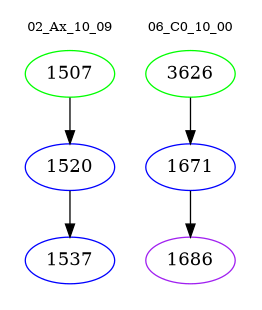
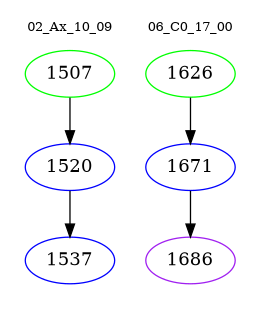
cluster "06_C0_10_00": label "06_C0_10_00" -> "06_C0_17_00"
node "3626": label "3626" -> "1626"
